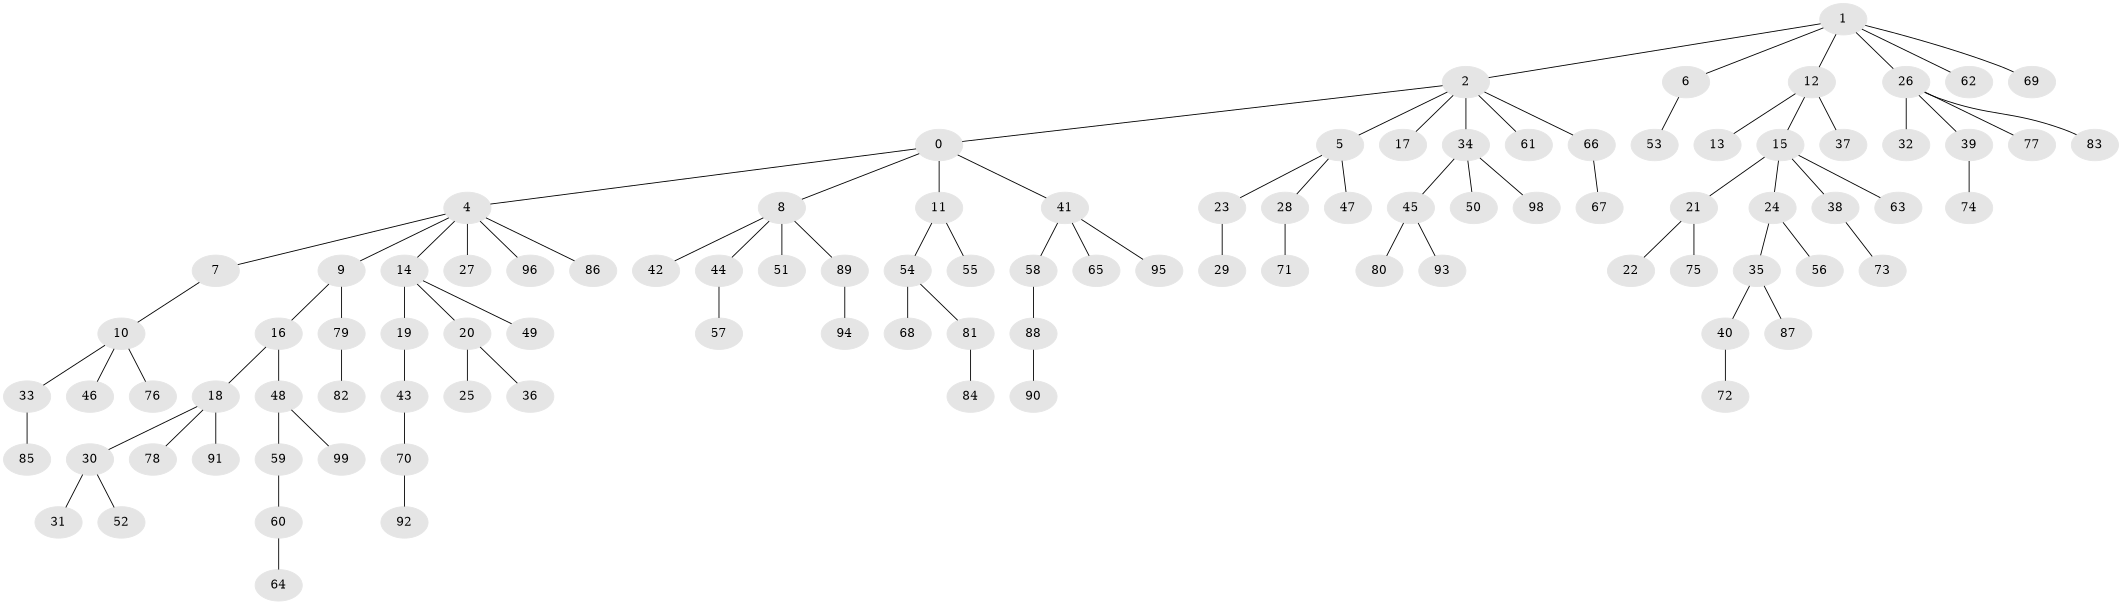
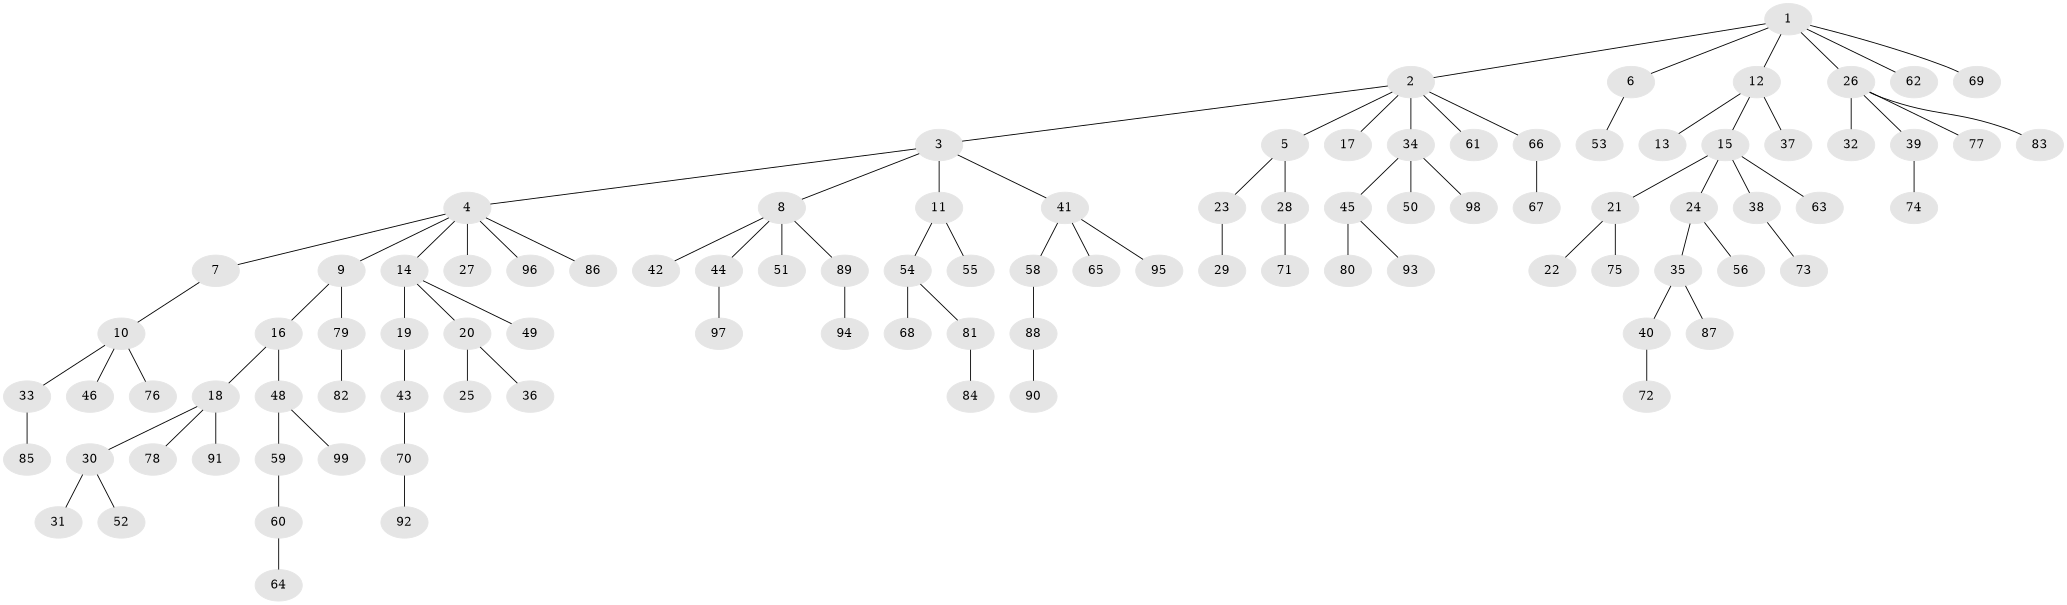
node "0": label "0" -> "3"
node "47": removed
node "57": label "57" -> "97"
